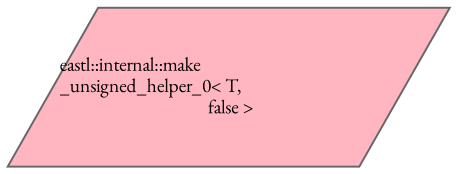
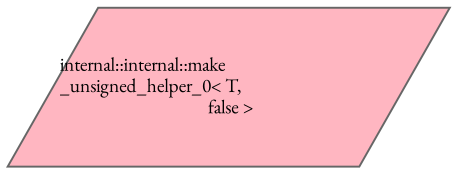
node "eastl::internal::make _unsigned_helper_0< T, false >": label "eastl::internal::make _unsigned_helper_0< T, false >" -> "internal::internal::make _unsigned_helper_0< T, false >"
